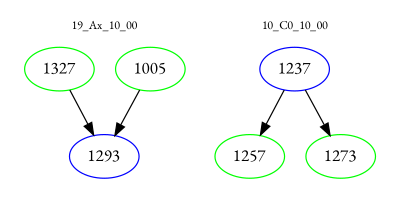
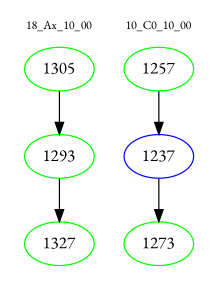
cluster "19_Ax_10_00": label "19_Ax_10_00" -> "18_Ax_10_00"
node "1005": label "1005" -> "1305"
edge "1327" -> "1293": reversed
edge "1237" -> "1257": reversed
node "1293": color blue -> green
